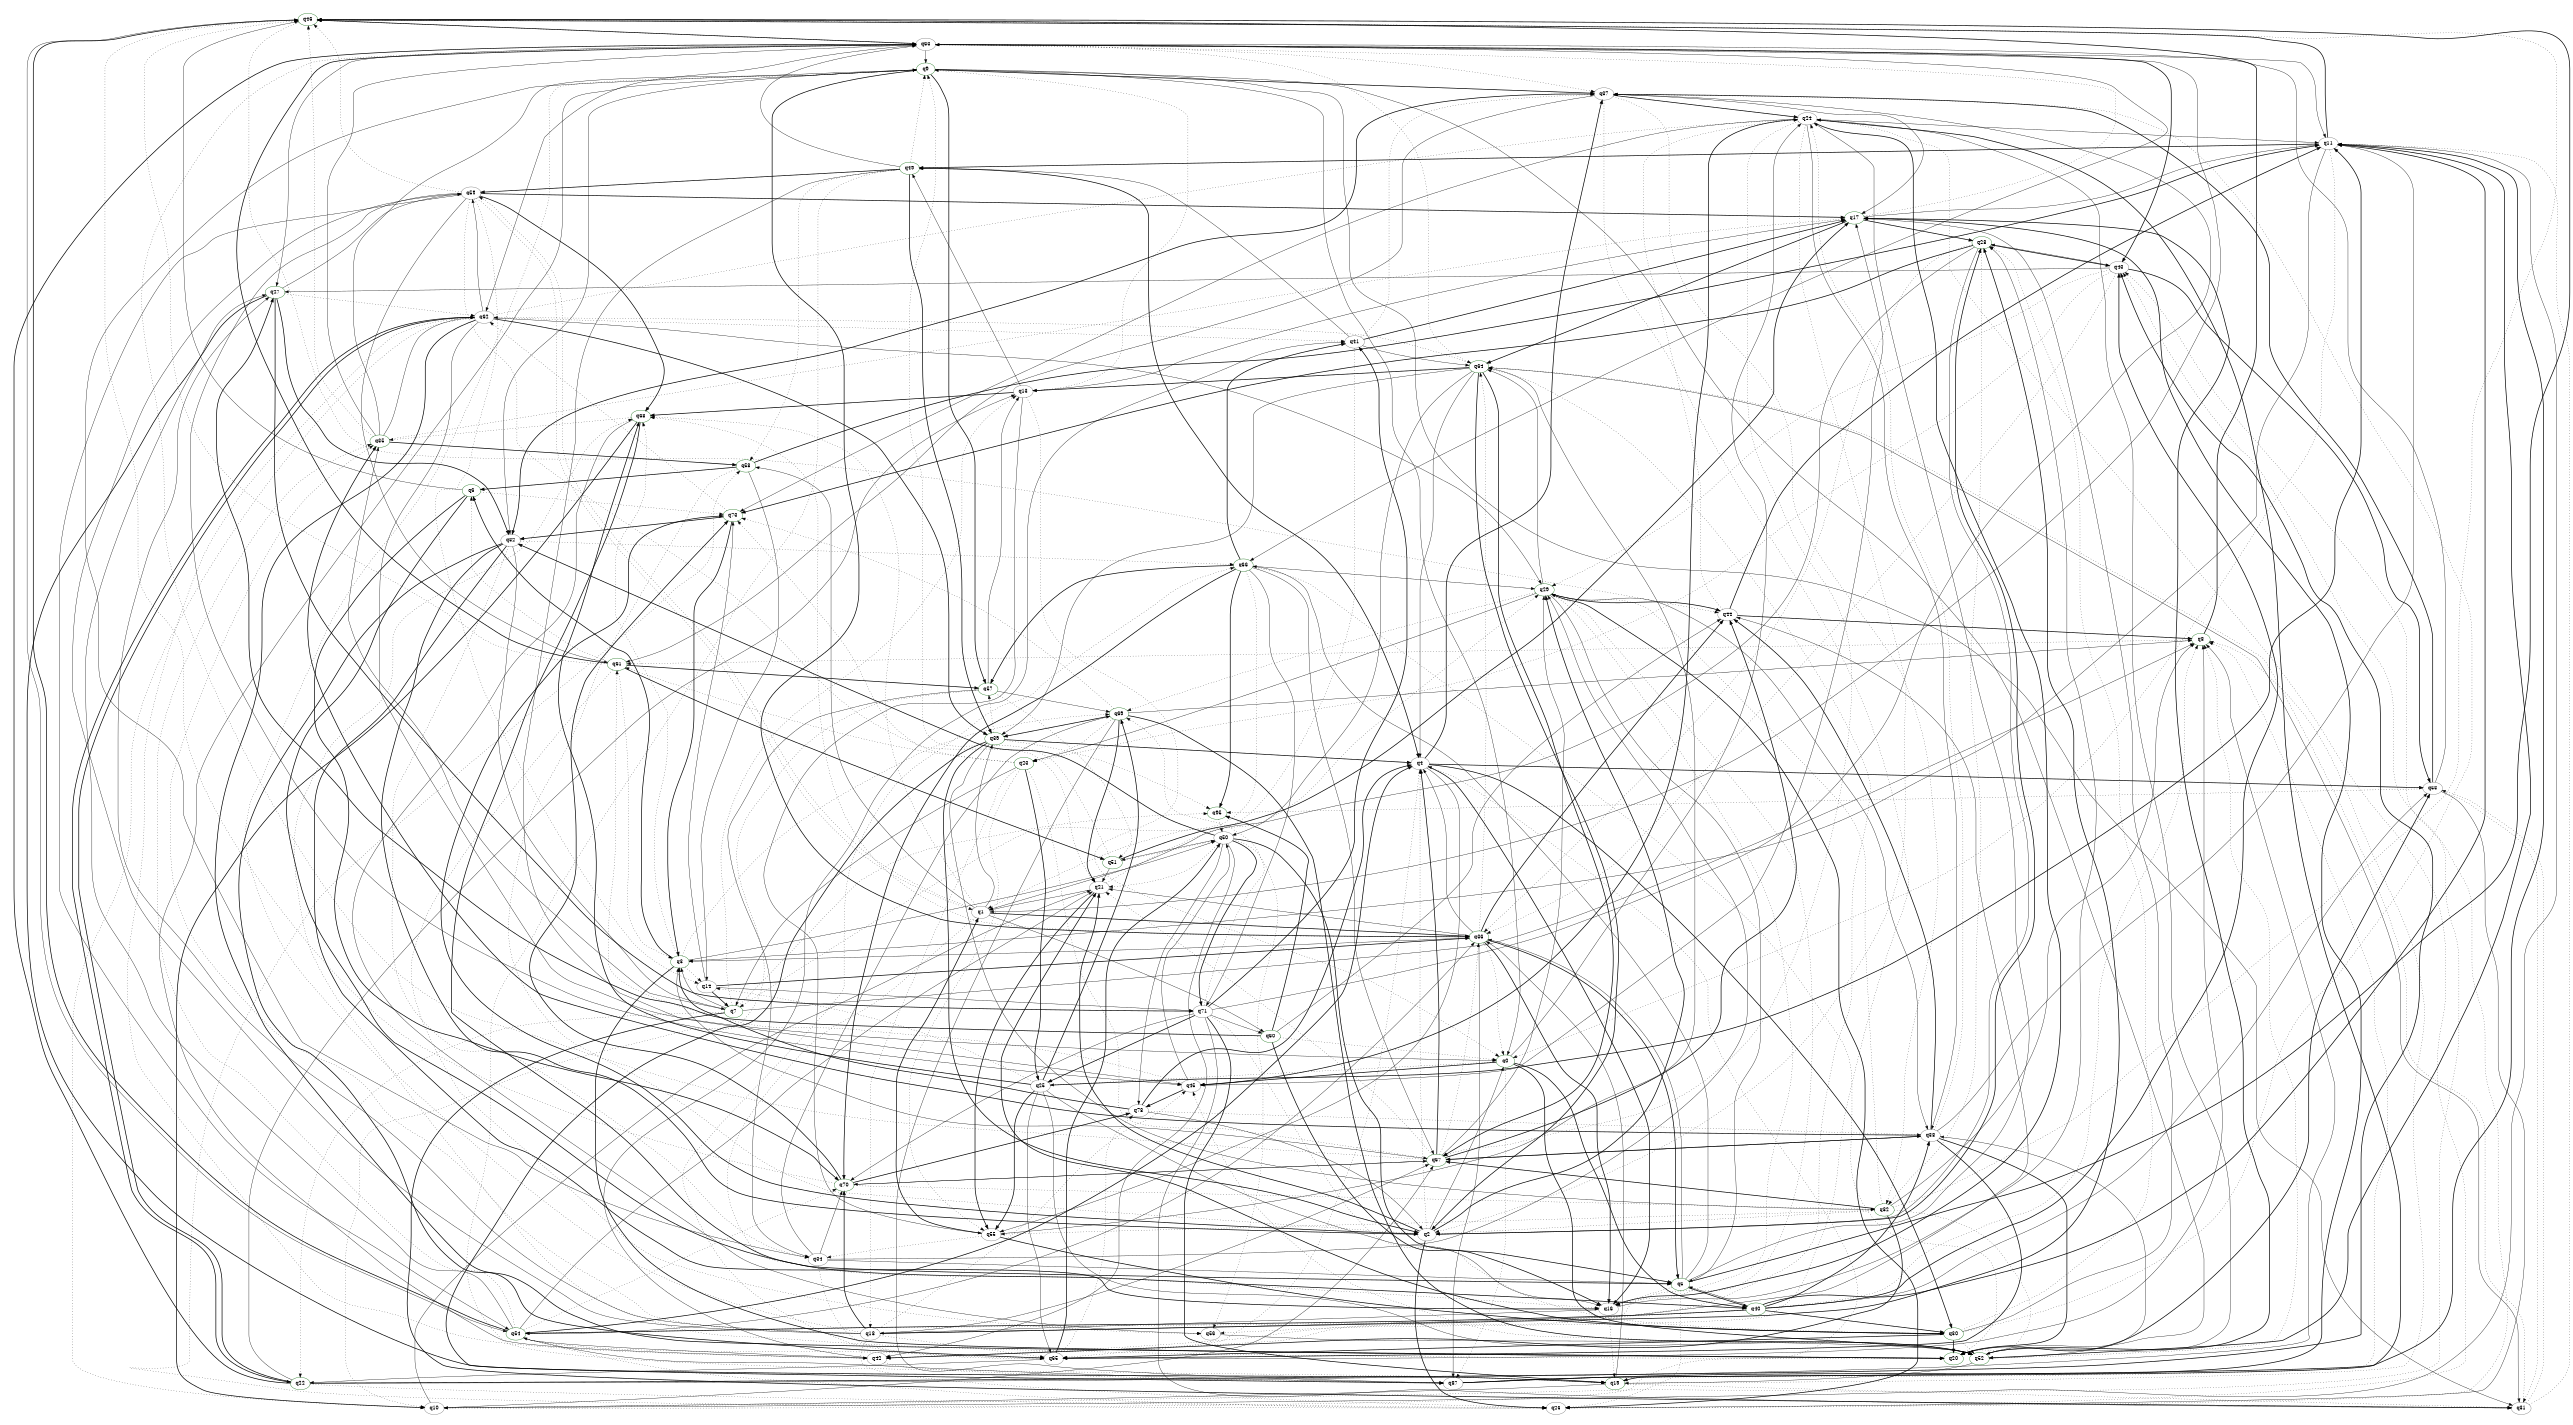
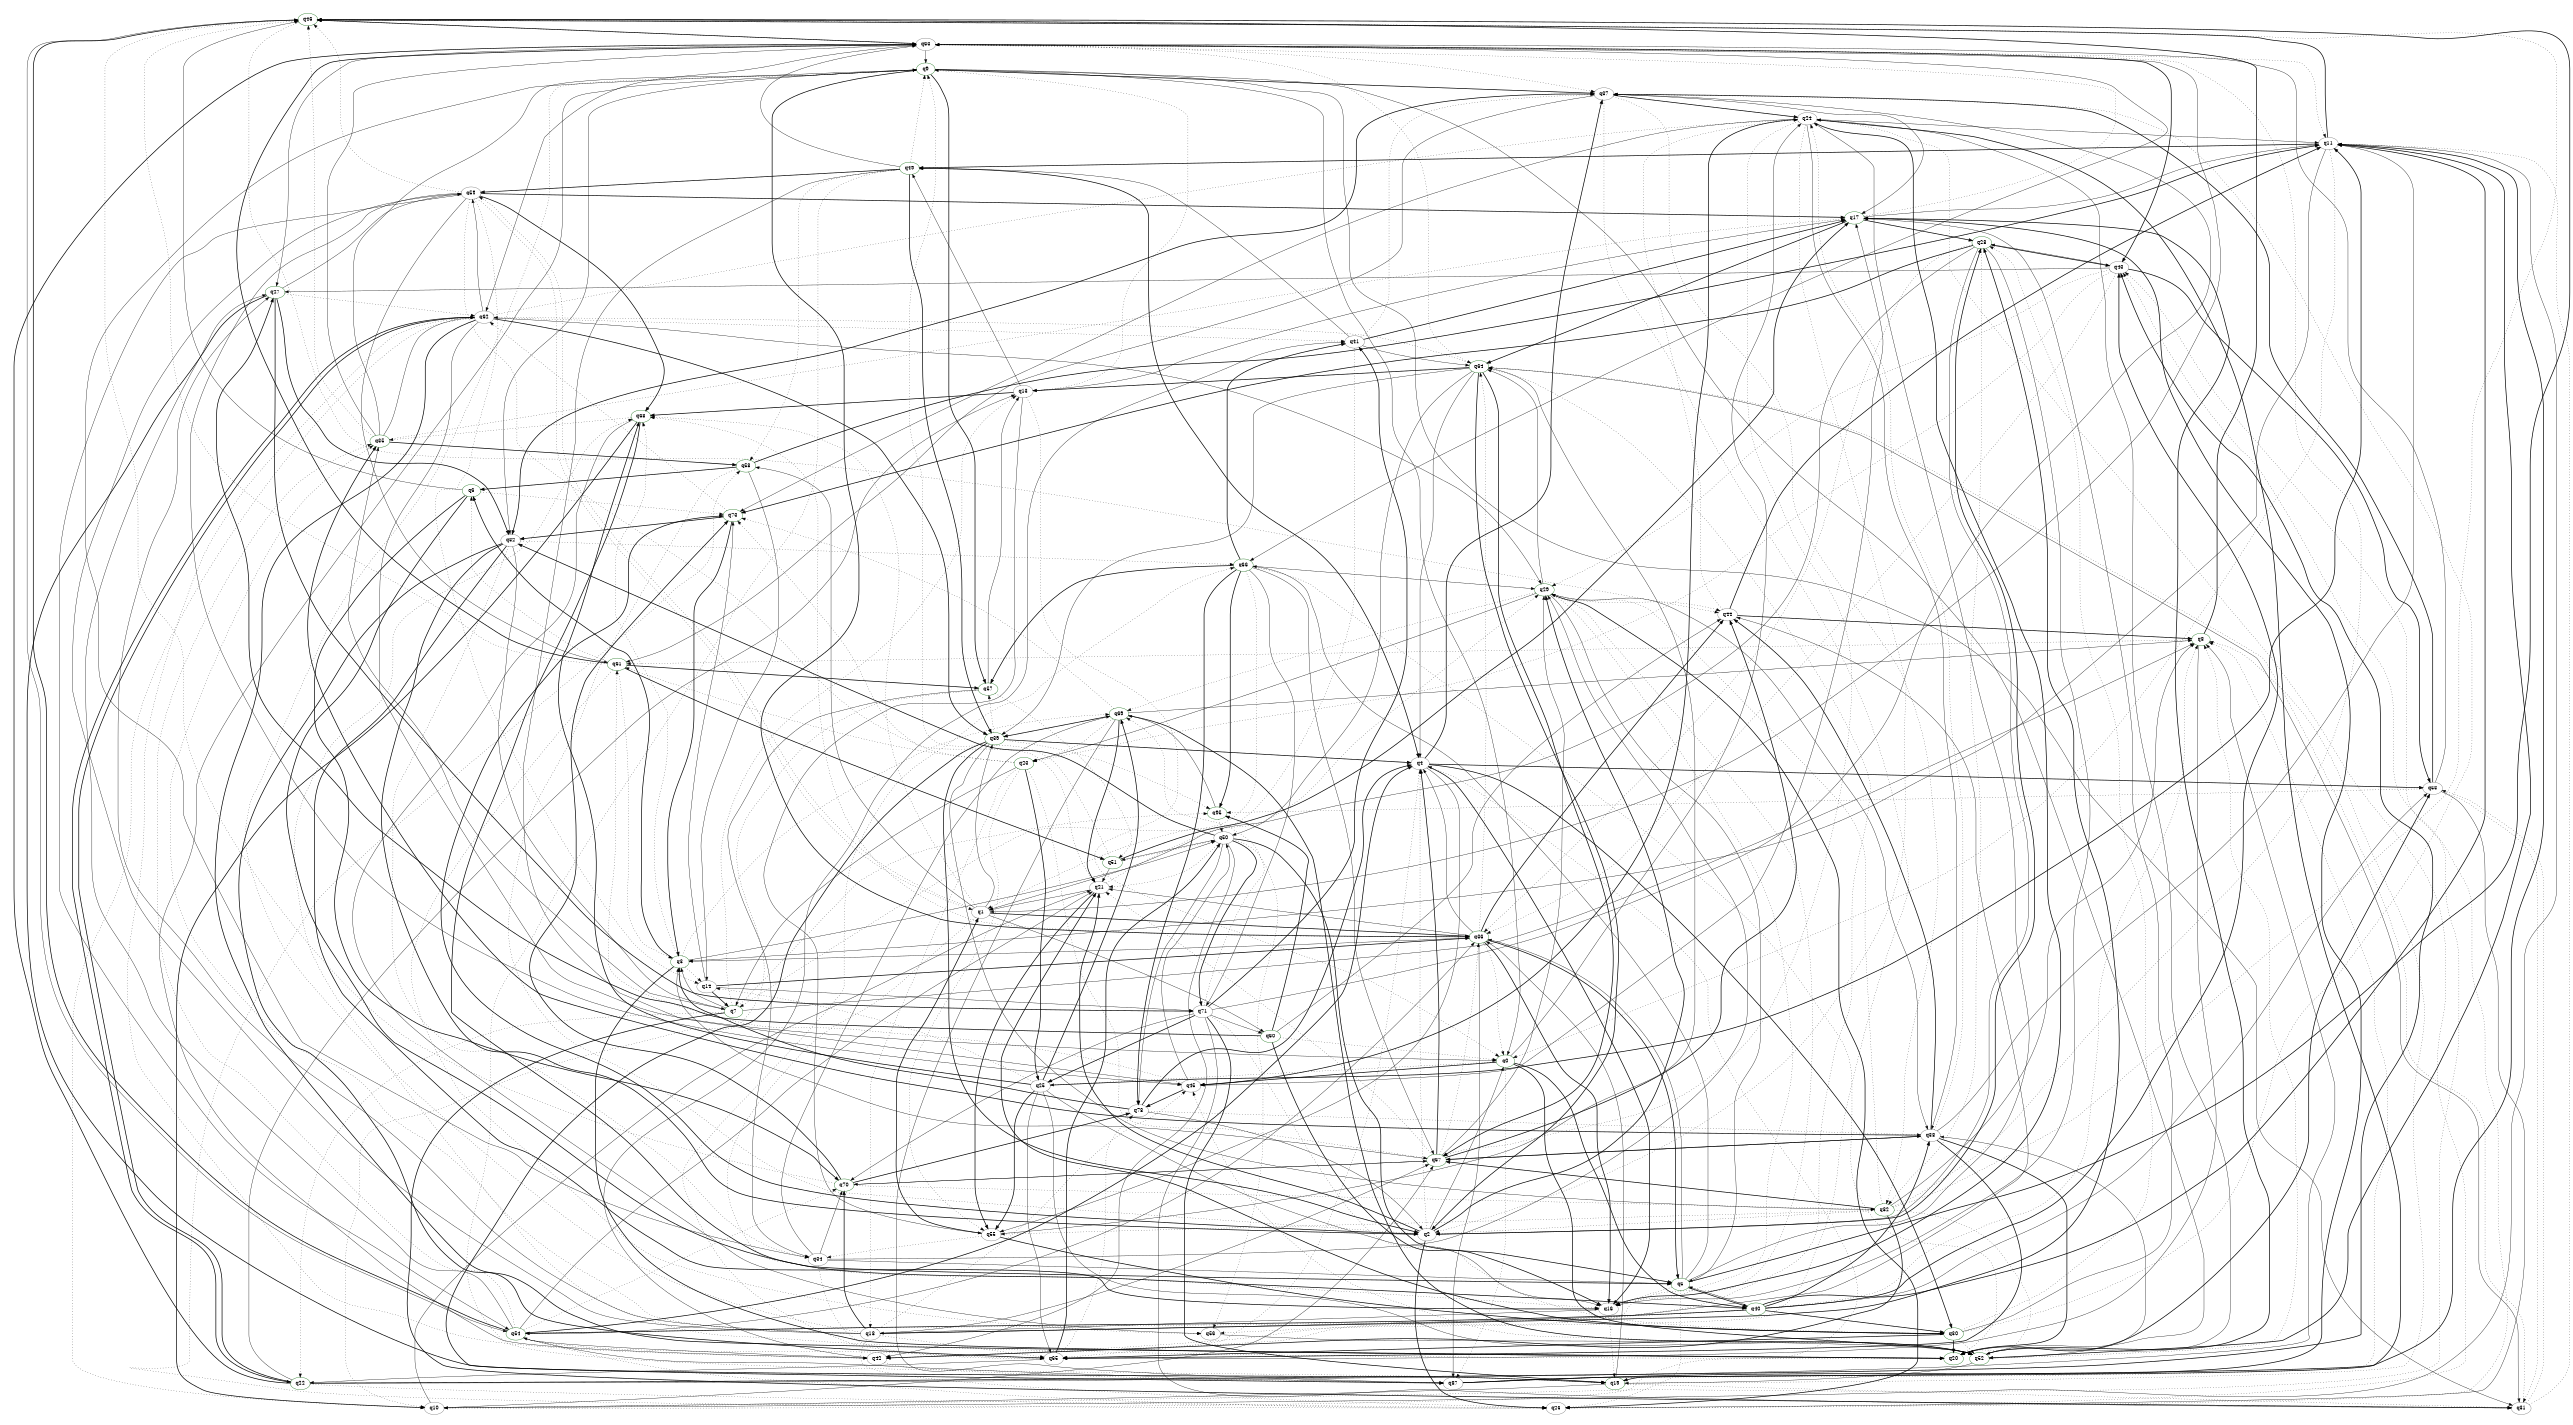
edge "q63" -> "q11": style solid -> dotted
edge "q29" -> "q44": style bold -> dotted
edge "q57" -> "q69": now "q95" -> "q69"
edge "q67" -> "q63": now "q82" -> "q63"
edge "q66" -> "q70": now "q66" -> "q78"
edge "q16" -> "q28": reversed
edge "q65" -> "q8": reversed
